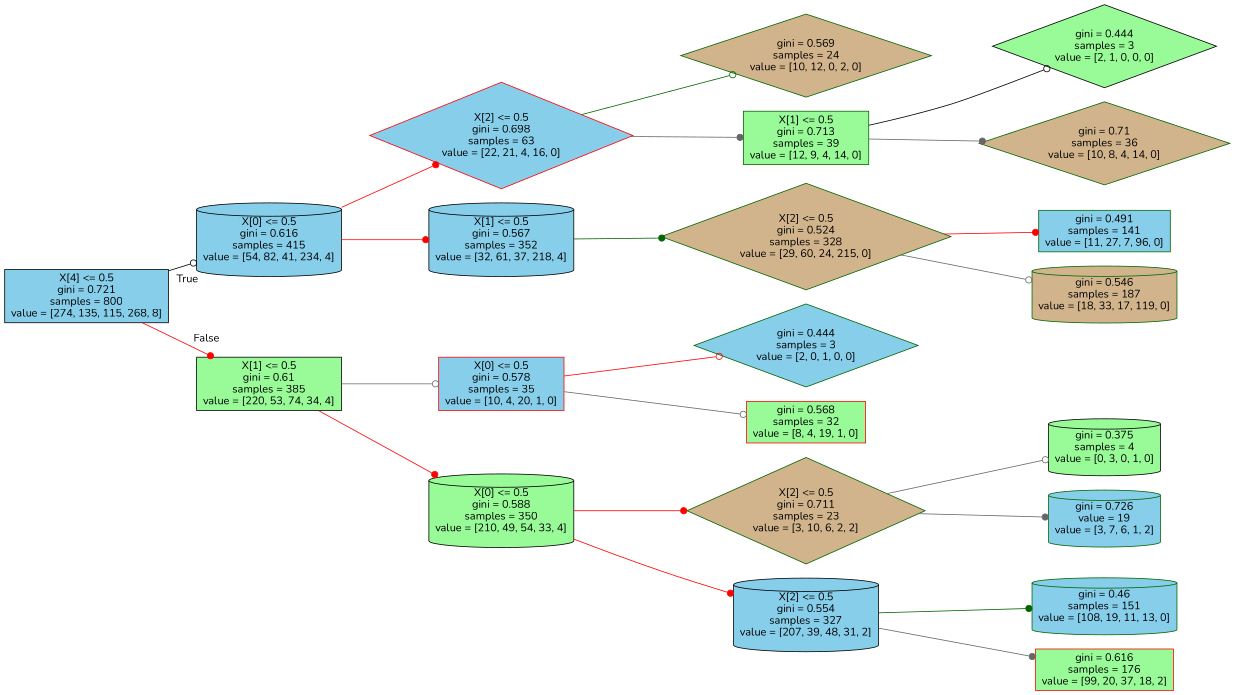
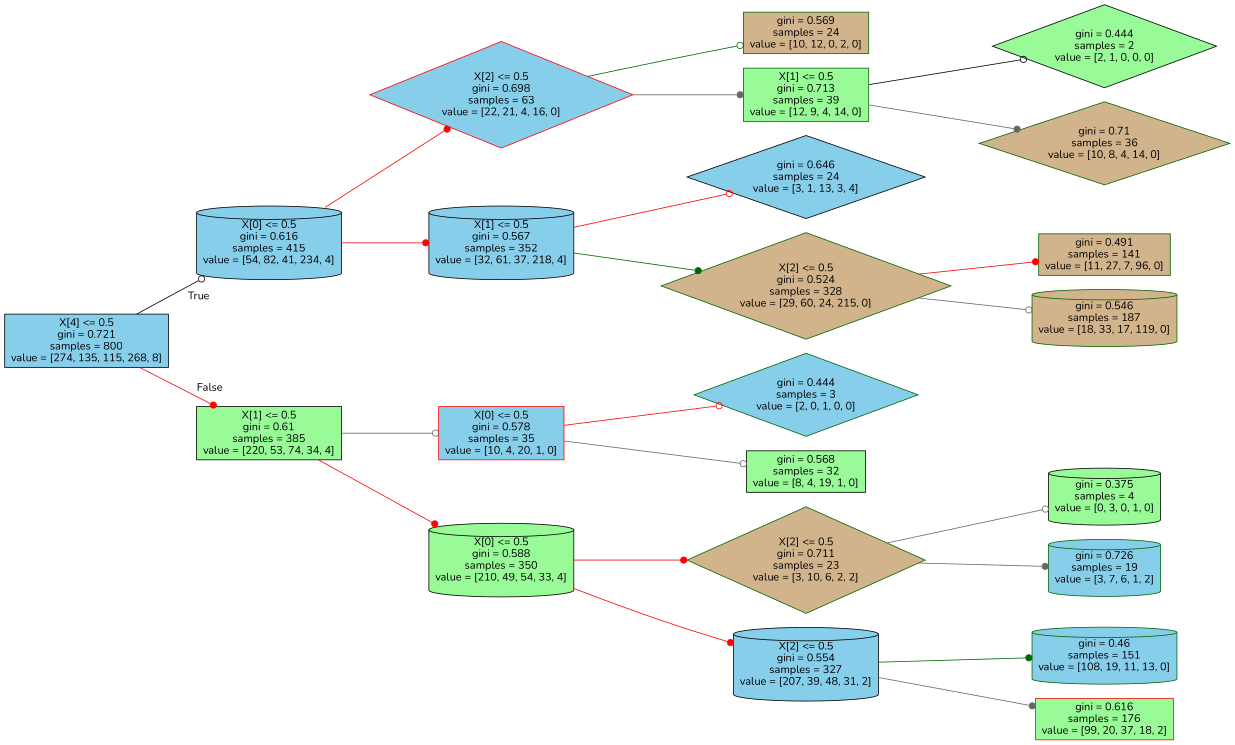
node "gini = 0.444 samples = 3 value = [2, 1, 0, 0, 0]": label "gini = 0.444 samples = 3 value = [2, 1, 0, 0, 0]" -> "gini = 0.444 samples = 2 value = [2, 1, 0, 0, 0]"
node "gini = 0.569 samples = 24 value = [10, 12, 0, 2, 0]": shape diamond -> box
node "gini = 0.646 samples = 24 value = [3, 1, 13, 3, 4]": added
node "gini = 0.491 samples = 141 value = [11, 27, 7, 96, 0]": fillcolor skyblue -> tan
node "gini = 0.568 samples = 32 value = [8, 4, 19, 1, 0]": color red -> black
node "gini = 0.726 value = 19 value = [3, 7, 6, 1, 2]": label "gini = 0.726 value = 19 value = [3, 7, 6, 1, 2]" -> "gini = 0.726 samples = 19 value = [3, 7, 6, 1, 2]"
